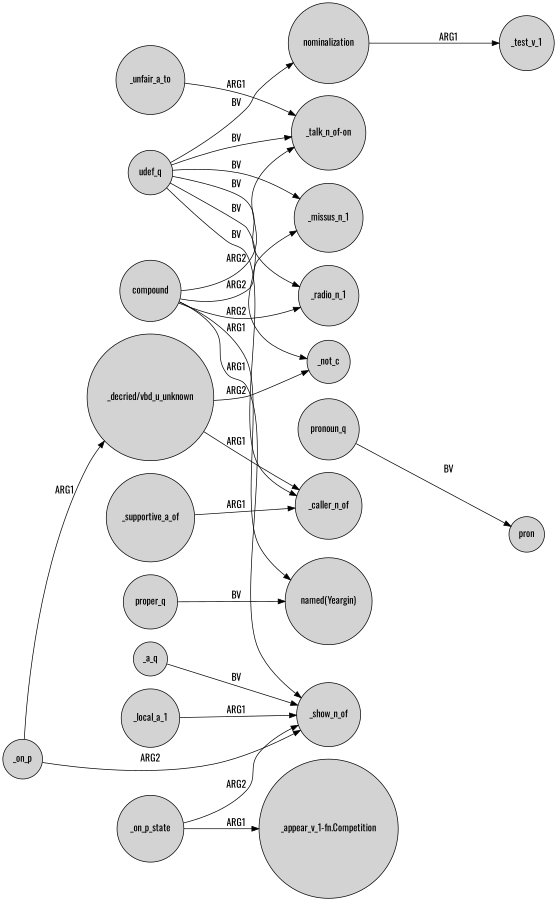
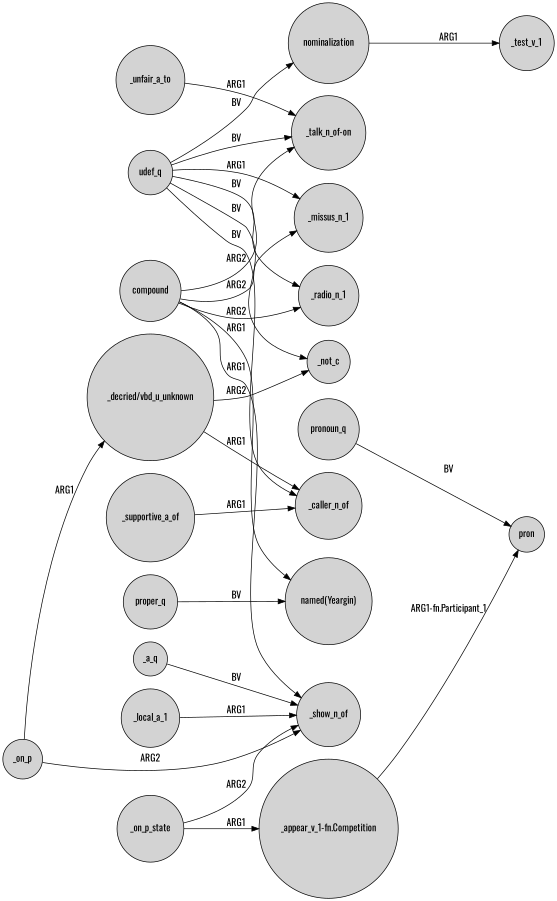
edge "udef_q" -> "_missus_n_1": label "BV" -> "ARG1"
edge "_appear_v_1-fn.Competition" -> "pron": added, label "ARG1-fn.Participant_1"
